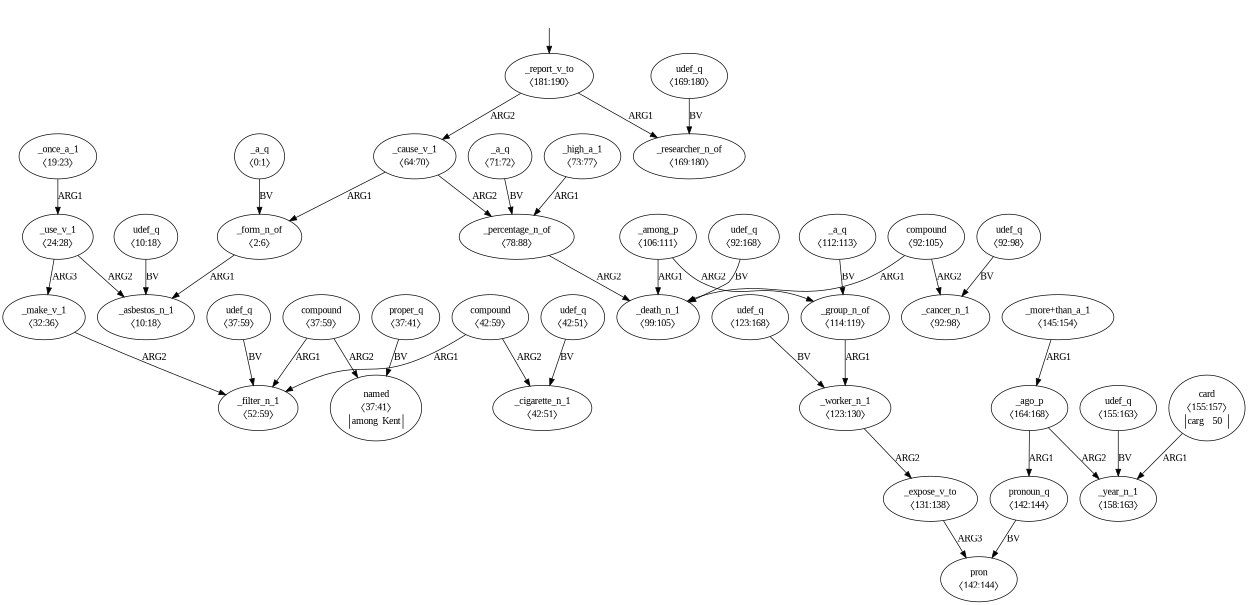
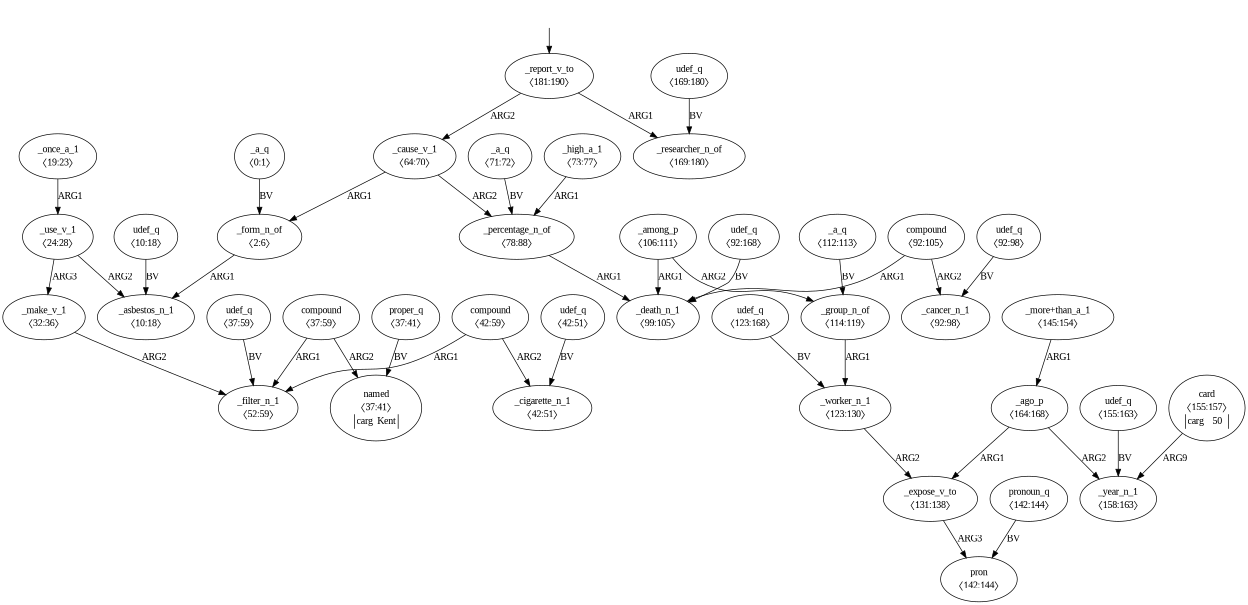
edge "_percentage_n_of" -> "_death_n_1": label "ARG2" -> "ARG1"
node "named": text "among" -> "carg"
edge "_ago_p" -> "pronoun_q": now "_ago_p" -> "_expose_v_to"
edge "card" -> "_year_n_1": label "ARG1" -> "ARG9"
